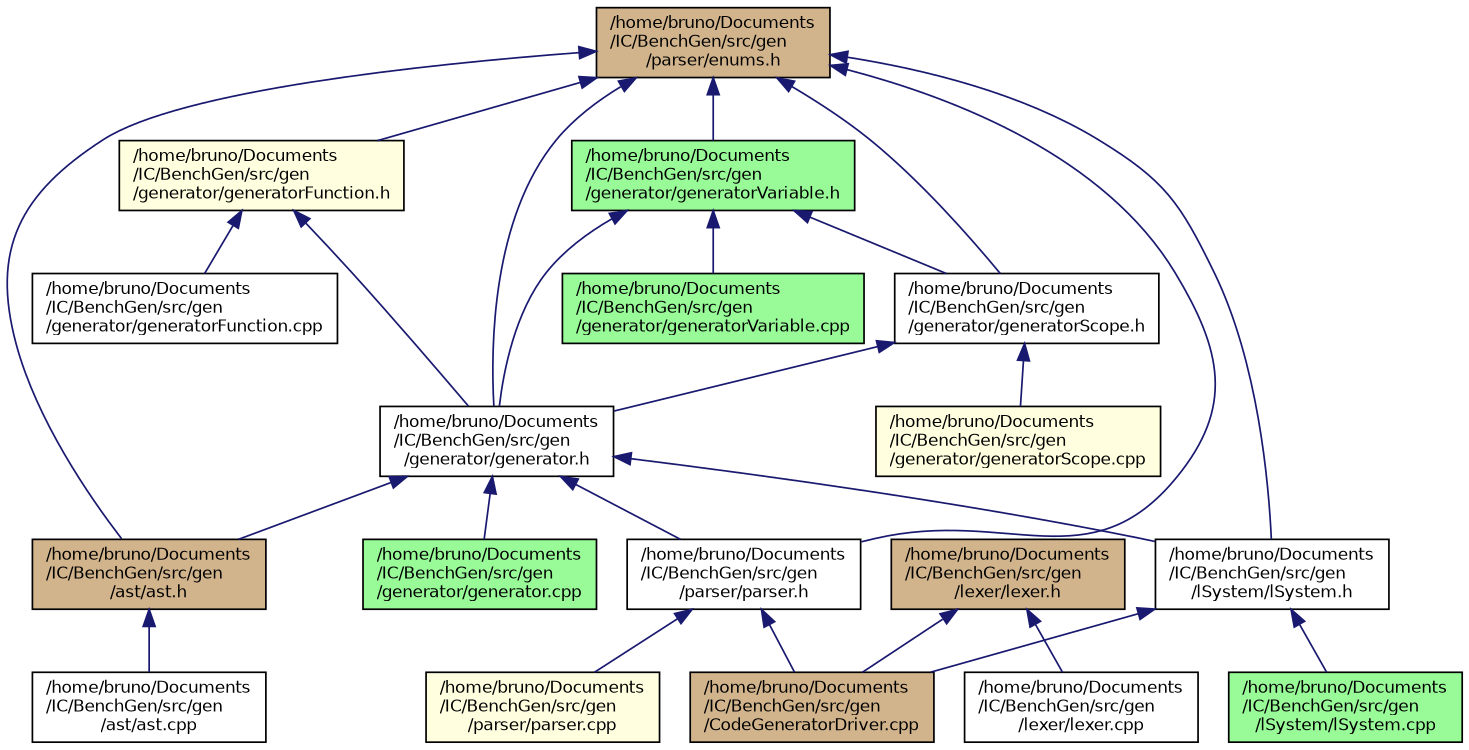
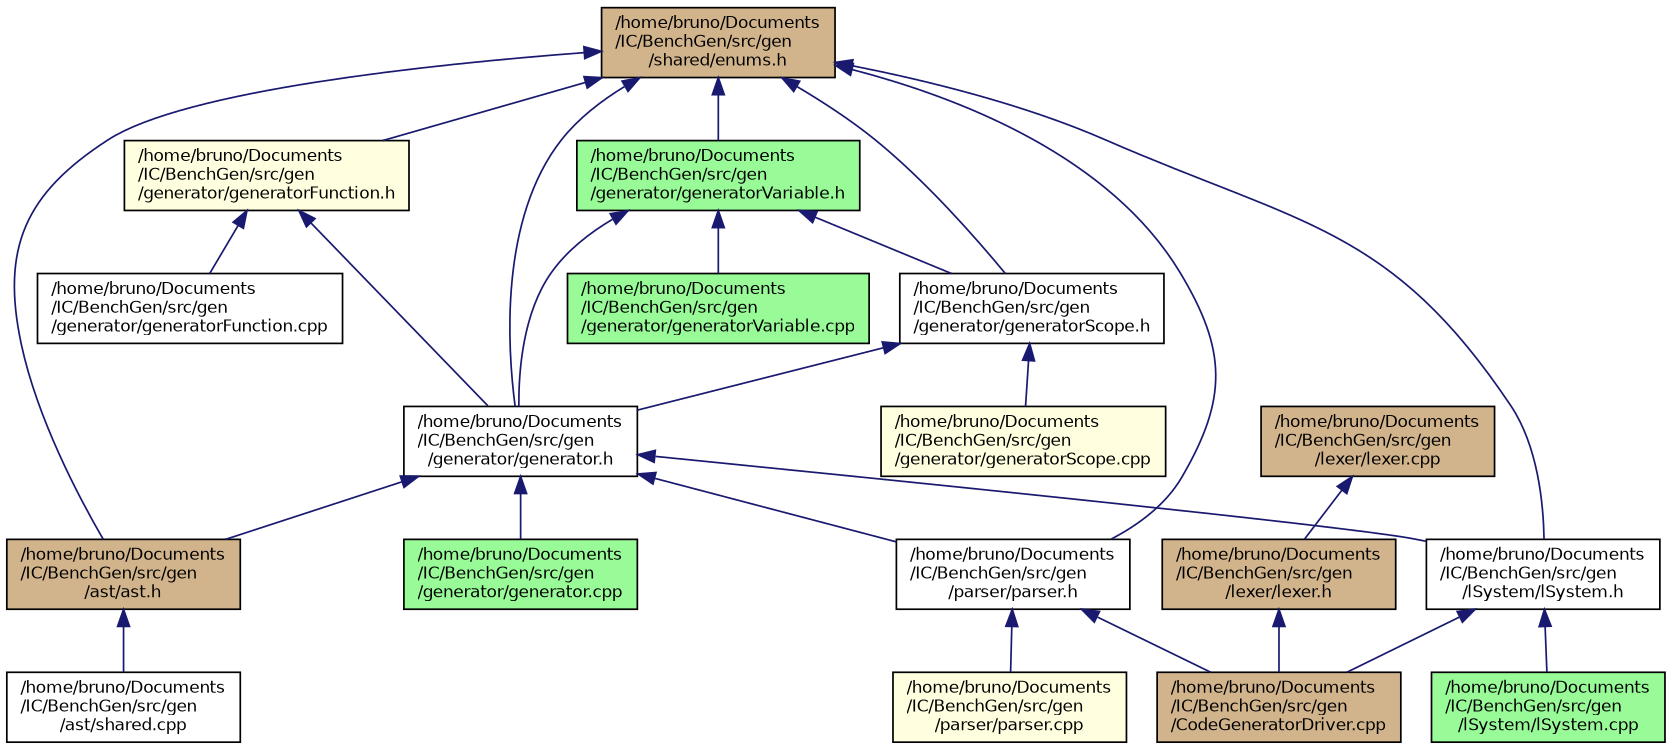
node "/home/bruno/Documents /IC/BenchGen/src/gen /parser/enums.h": label "/home/bruno/Documents /IC/BenchGen/src/gen /parser/enums.h" -> "/home/bruno/Documents /IC/BenchGen/src/gen /shared/enums.h"
edge "/home/bruno/Documents /IC/BenchGen/src/gen /lexer/lexer.cpp" -> "/home/bruno/Documents /IC/BenchGen/src/gen /lexer/lexer.h": reversed
node "/home/bruno/Documents /IC/BenchGen/src/gen /ast/ast.cpp": label "/home/bruno/Documents /IC/BenchGen/src/gen /ast/ast.cpp" -> "/home/bruno/Documents /IC/BenchGen/src/gen /ast/shared.cpp"
node "/home/bruno/Documents /IC/BenchGen/src/gen /lexer/lexer.cpp": fillcolor white -> tan
